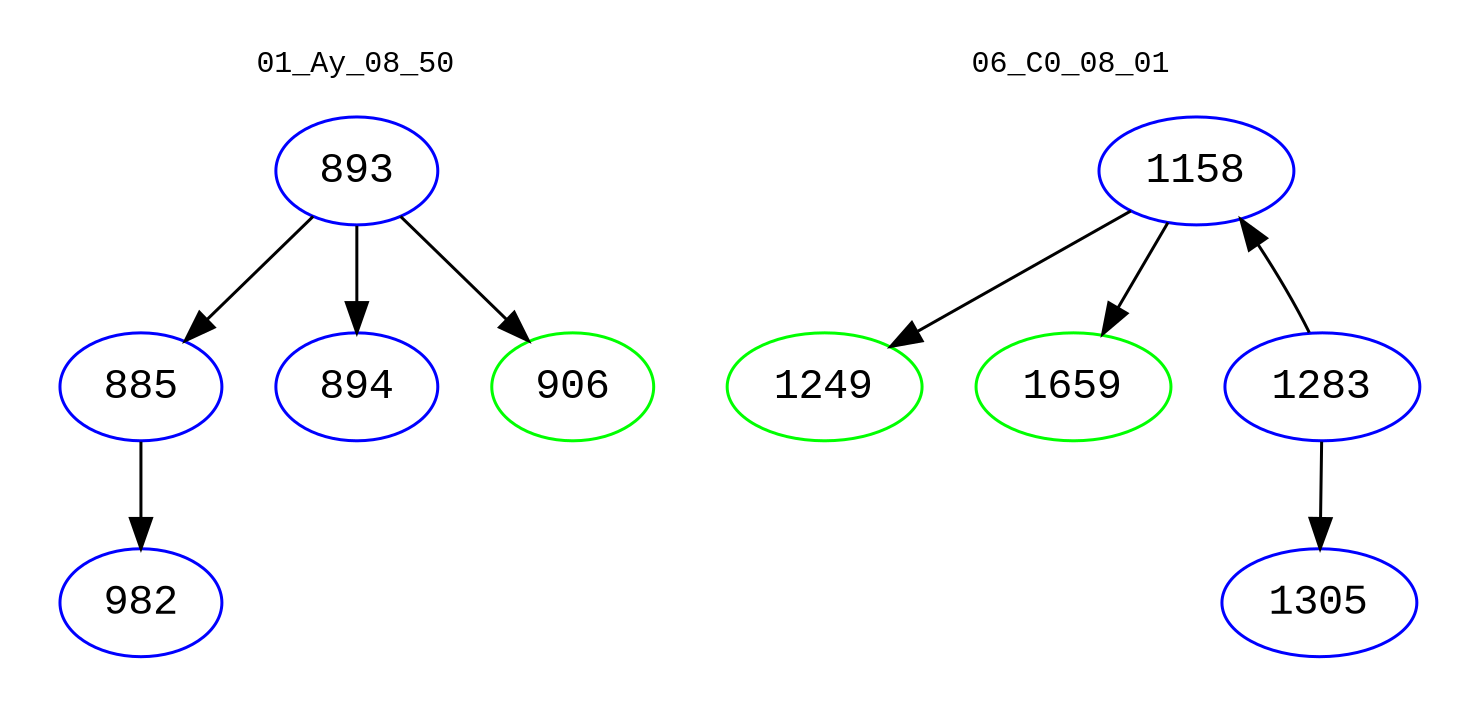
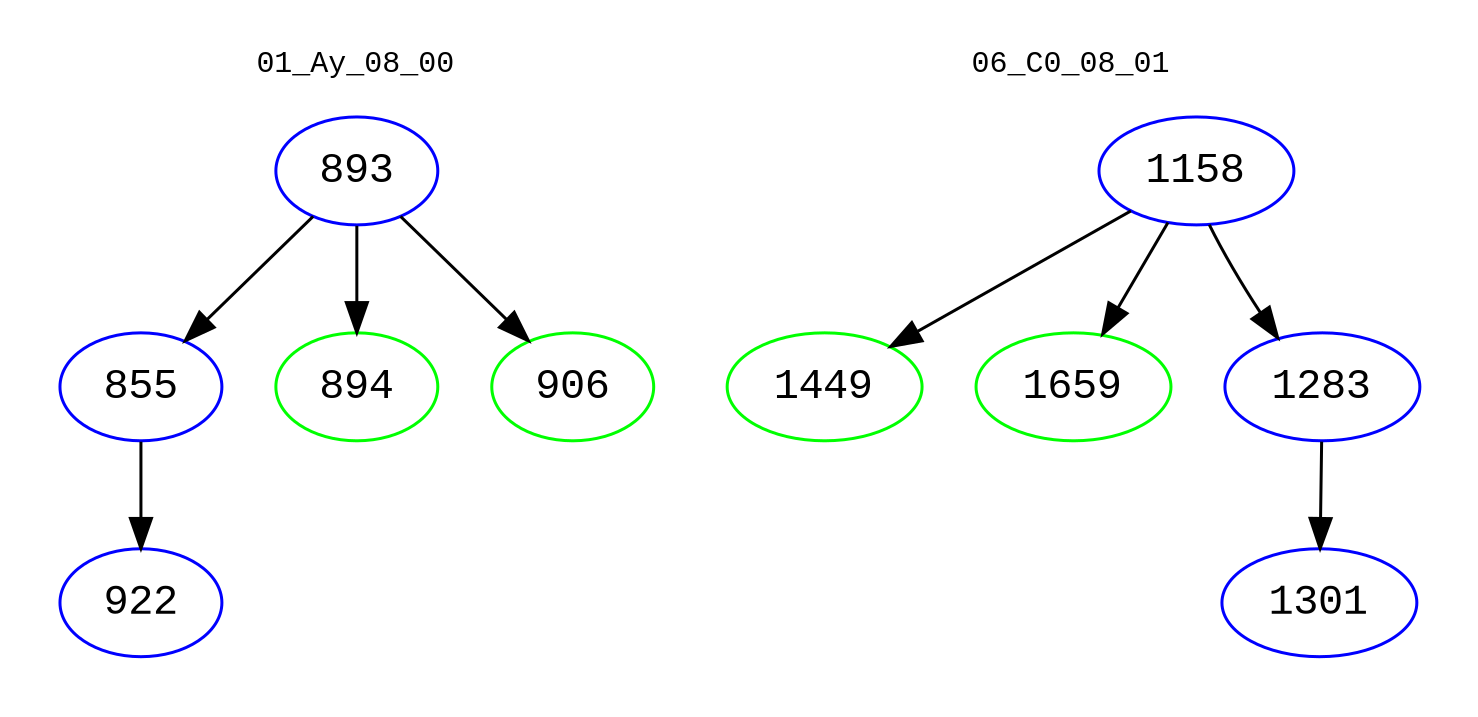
cluster "01_Ay_08_50": label "01_Ay_08_50" -> "01_Ay_08_00"
edge "1283" -> "1158": reversed
node "885": label "885" -> "855"
node "894": color blue -> green
node "1249": label "1249" -> "1449"
node "982": label "982" -> "922"
node "1305": label "1305" -> "1301"
